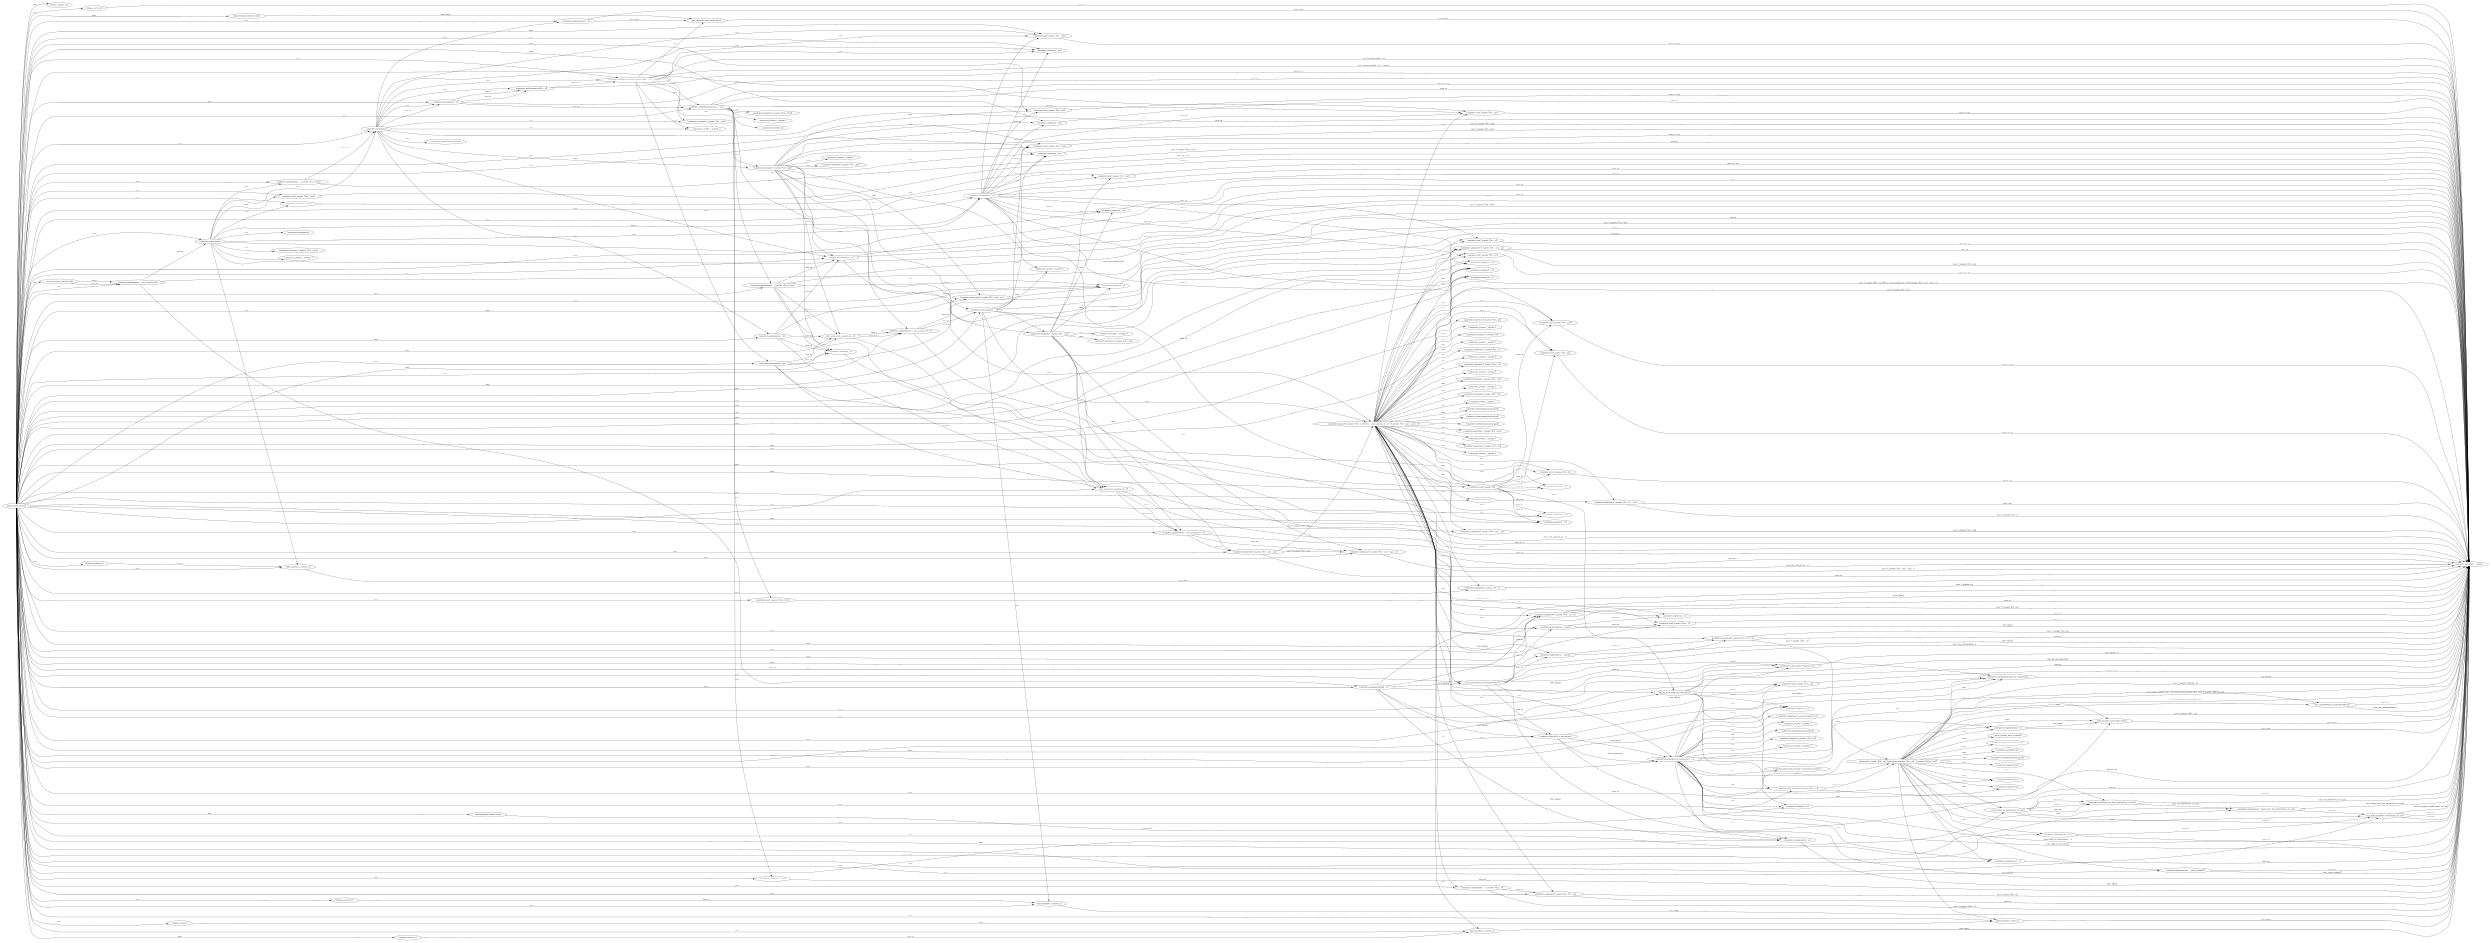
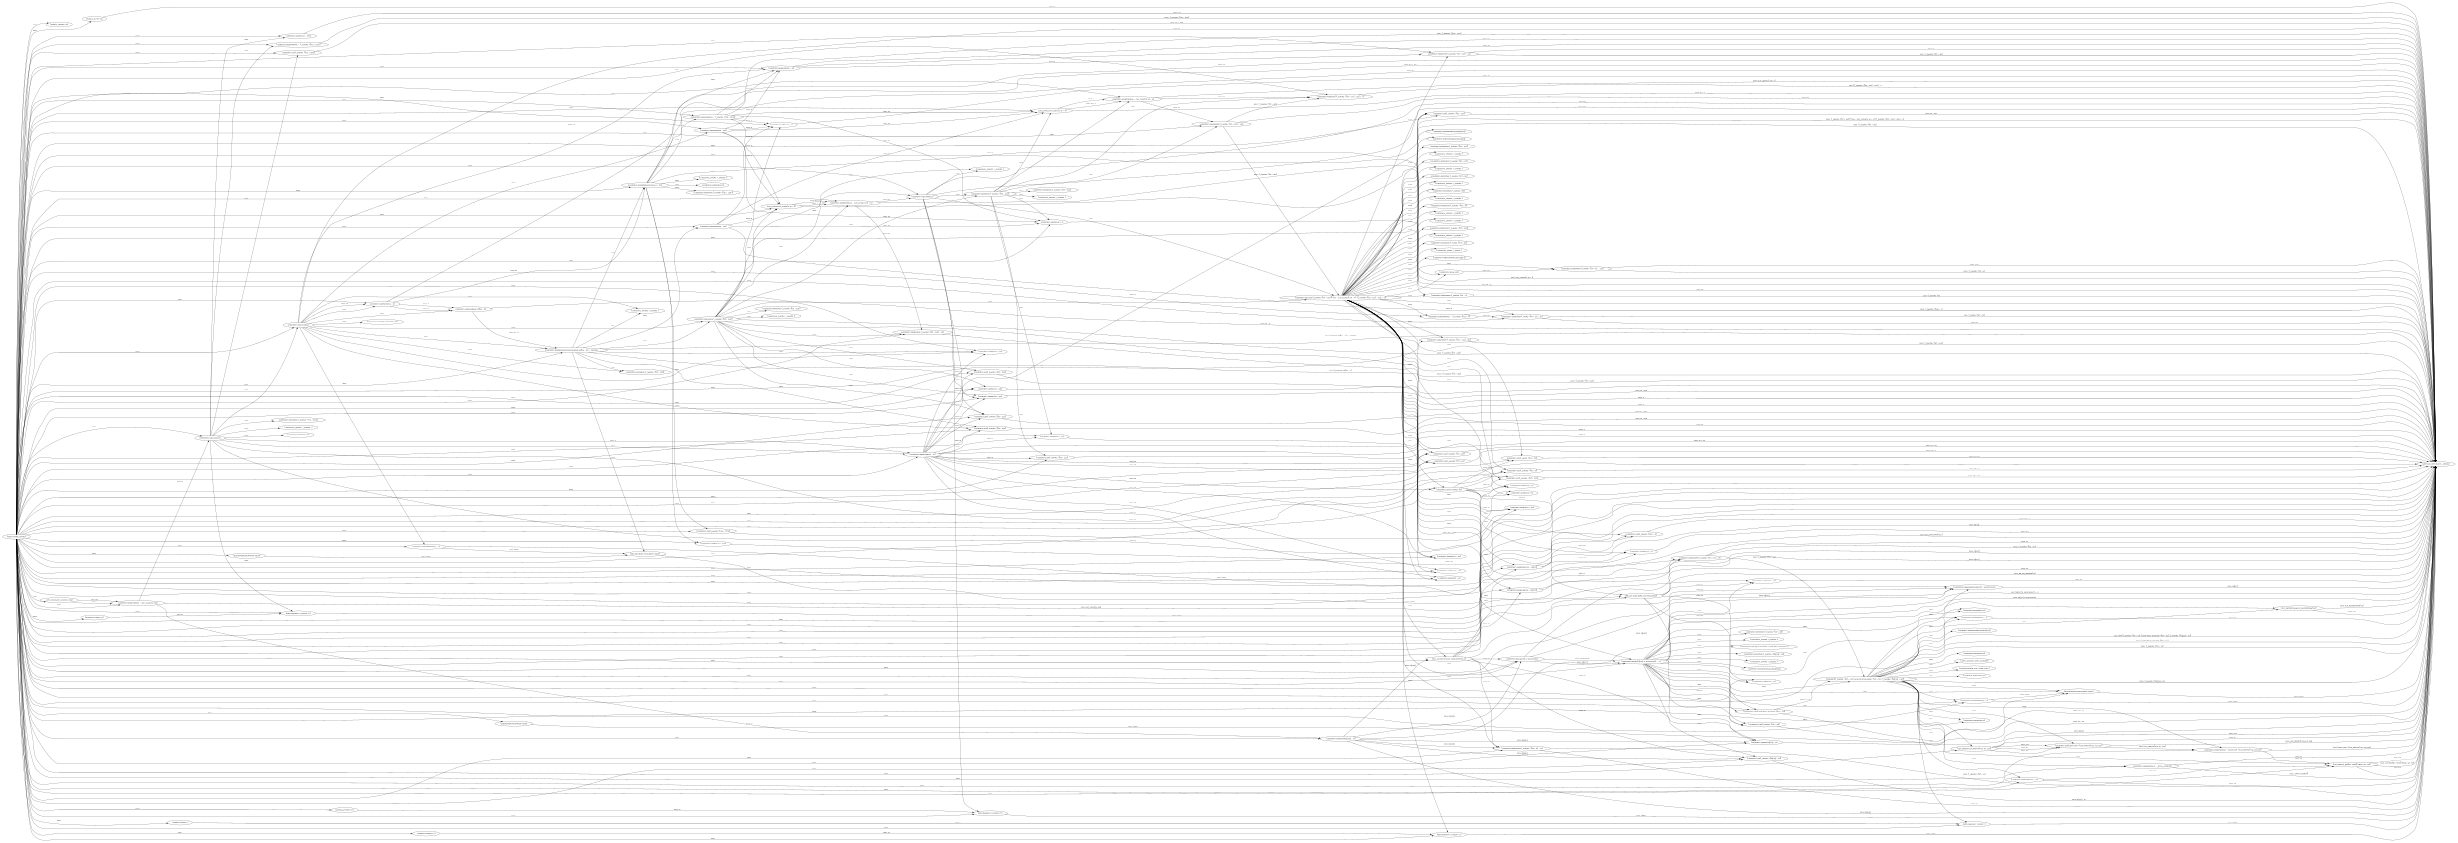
edge "(<operator>.assignment,v6 = *(_DWORD *)(*a1 + 1576))" -> "(<operator>.logicalNot,!v6)": removed, label "DDG: v6"
node "(<operator>.indirection,*(_DWORD *)(v10 + 4))": removed
